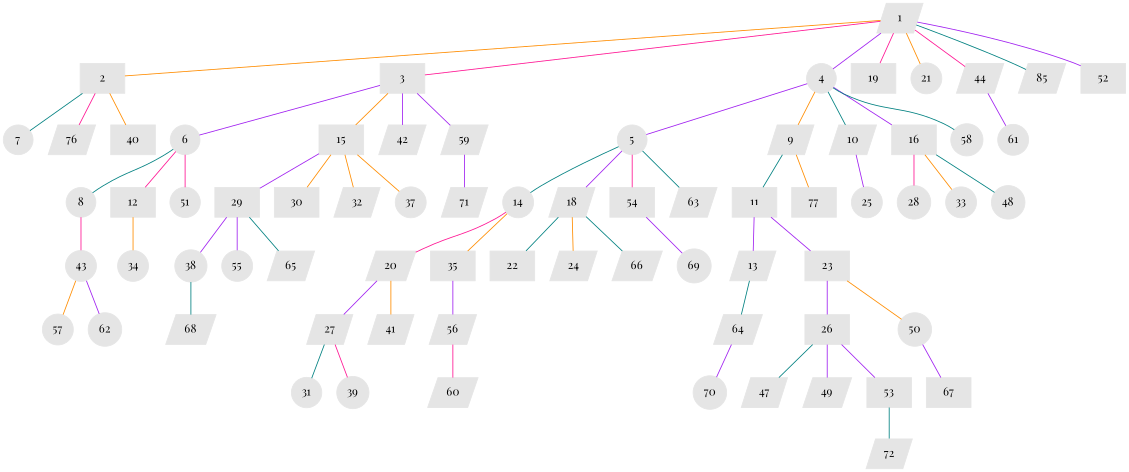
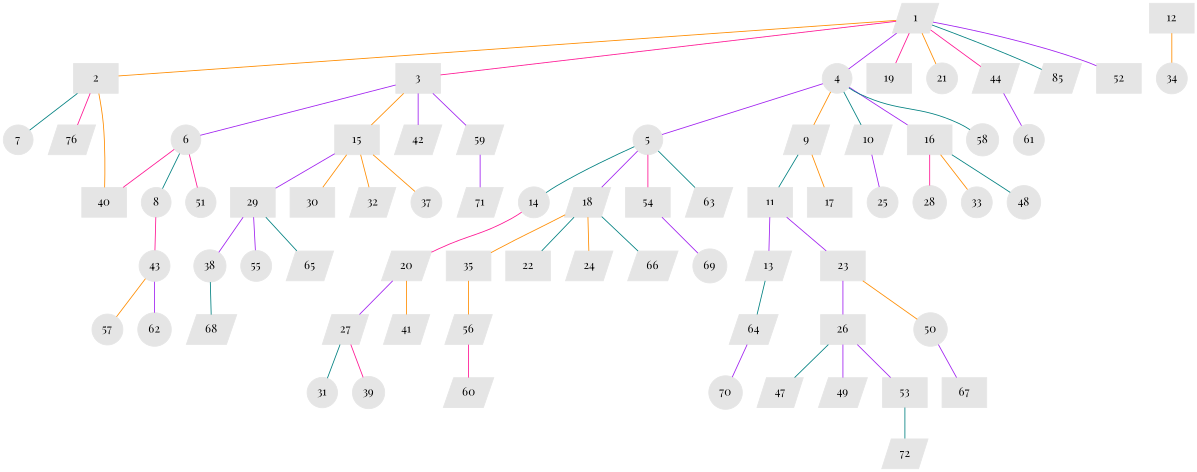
edge "6" -- "12": now "6" -- "40"
node "77": label "77" -> "17"
edge "14" -- "35": now "18" -- "35"
edge "35" -- "56": color purple -> darkorange
